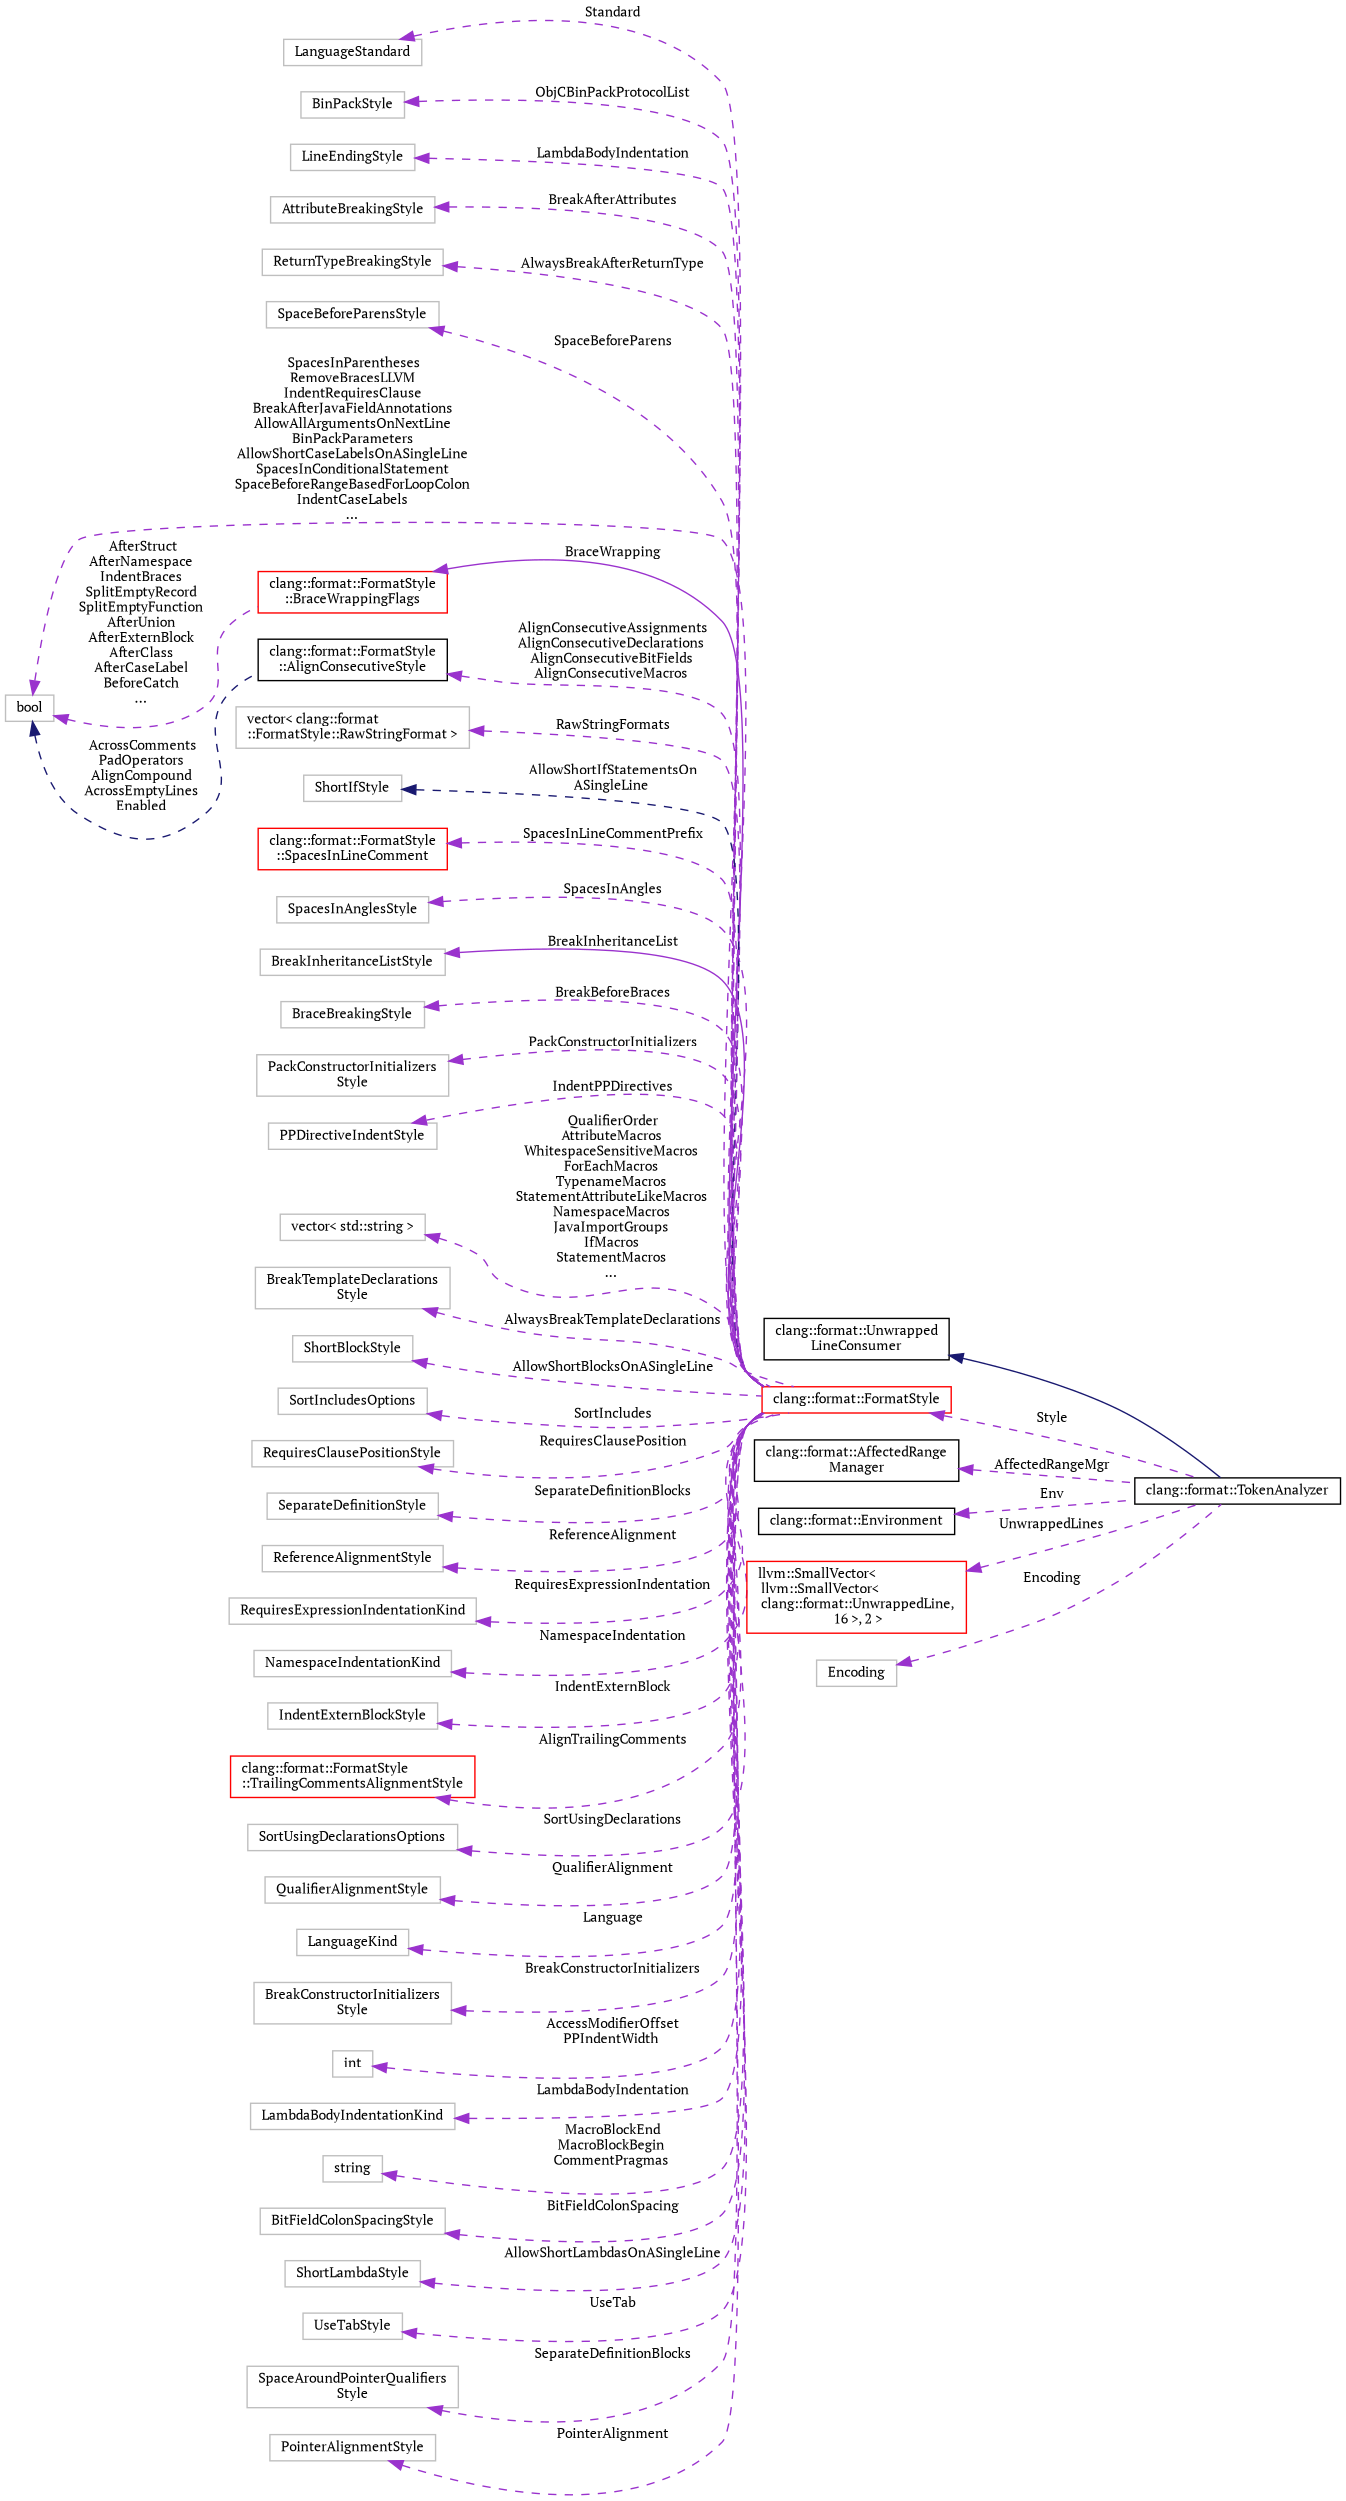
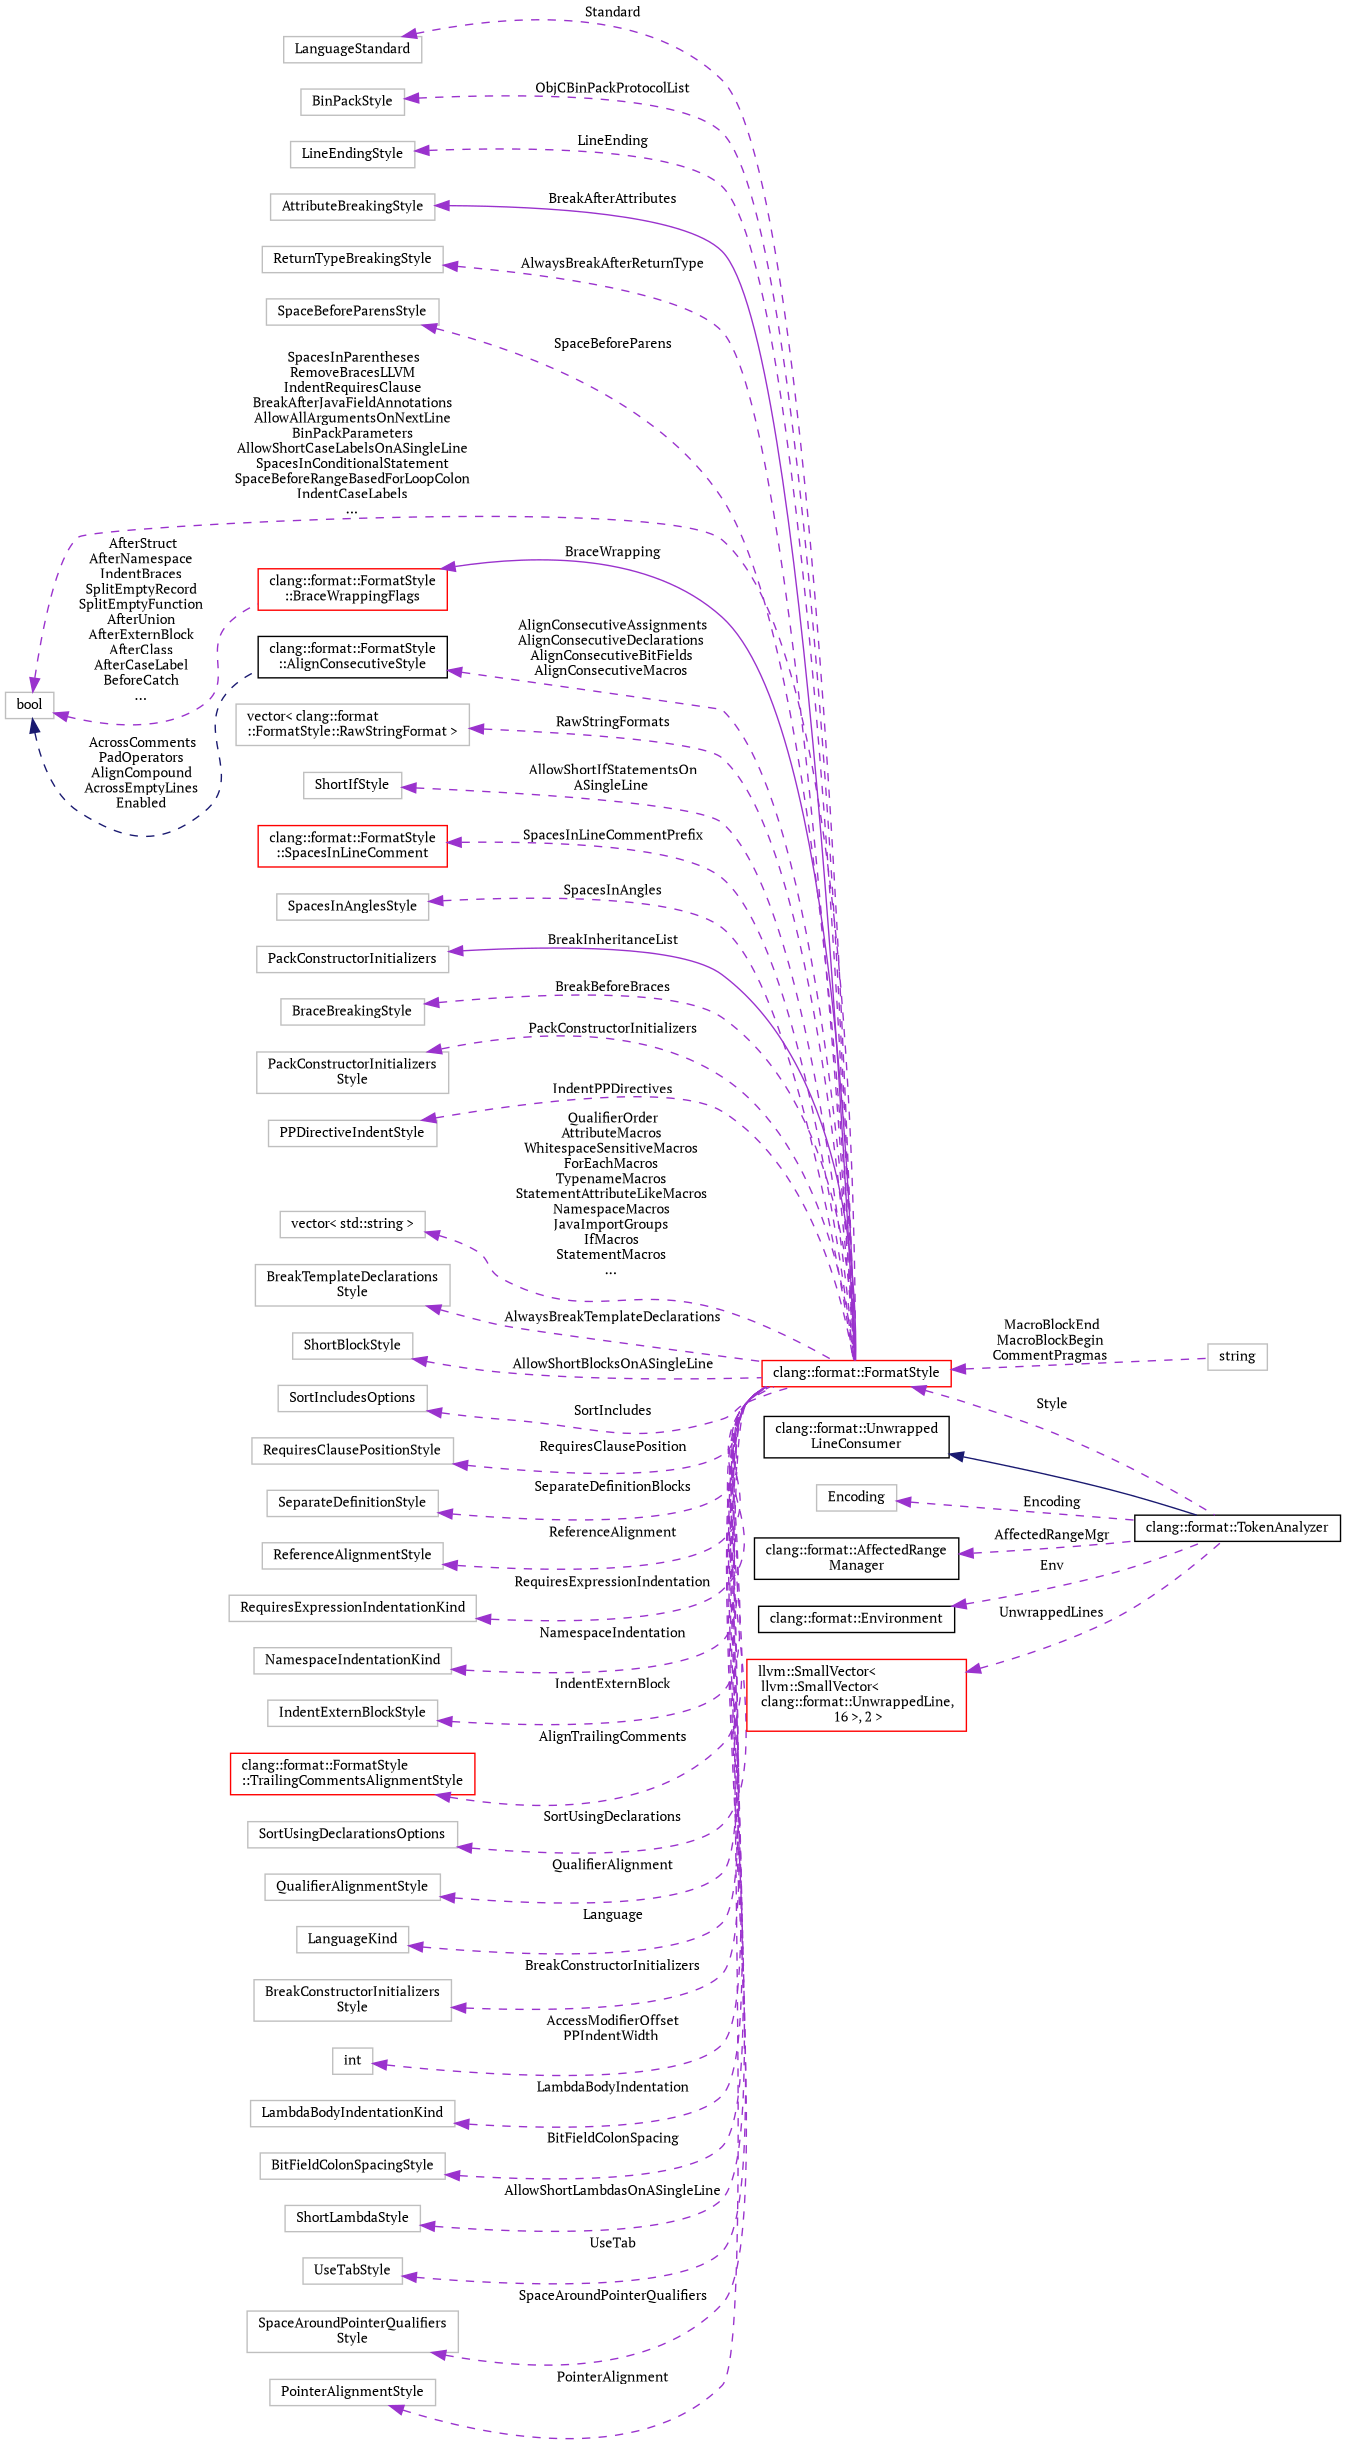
edge "clang::format::FormatStyle" -> "LineEndingStyle": label " LambdaBodyIndentation" -> " LineEnding"
edge "clang::format::FormatStyle" -> "AttributeBreakingStyle": style dashed -> solid
edge "clang::format::FormatStyle" -> "ShortIfStyle": color midnightblue -> darkorchid3
node "BreakInheritanceListStyle": label "BreakInheritanceListStyle" -> "PackConstructorInitializers"
edge "clang::format::FormatStyle" -> "string": reversed
edge "clang::format::FormatStyle" -> "SpaceAroundPointerQualifiers Style": label " SeparateDefinitionBlocks" -> " SpaceAroundPointerQualifiers"
